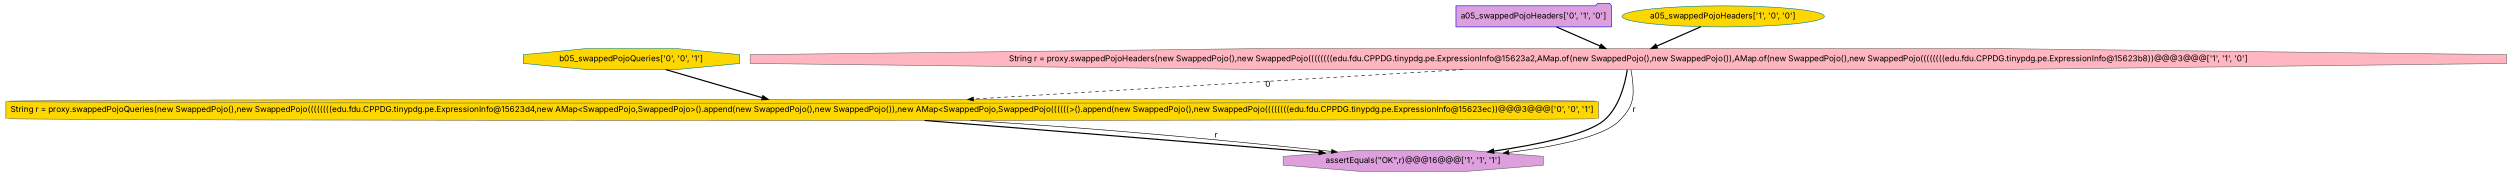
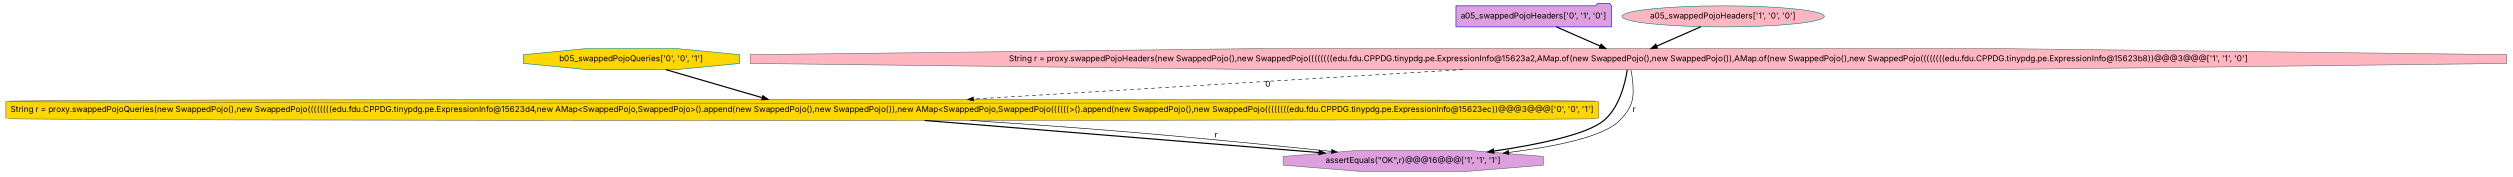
node "a05_swappedPojoHeaders['1', '0', '0']": fillcolor gold -> lightpink
